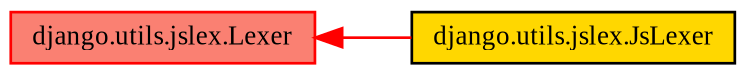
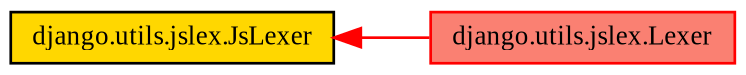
edge "django.utils.jslex.JsLexer" -> "django.utils.jslex.Lexer": reversed
